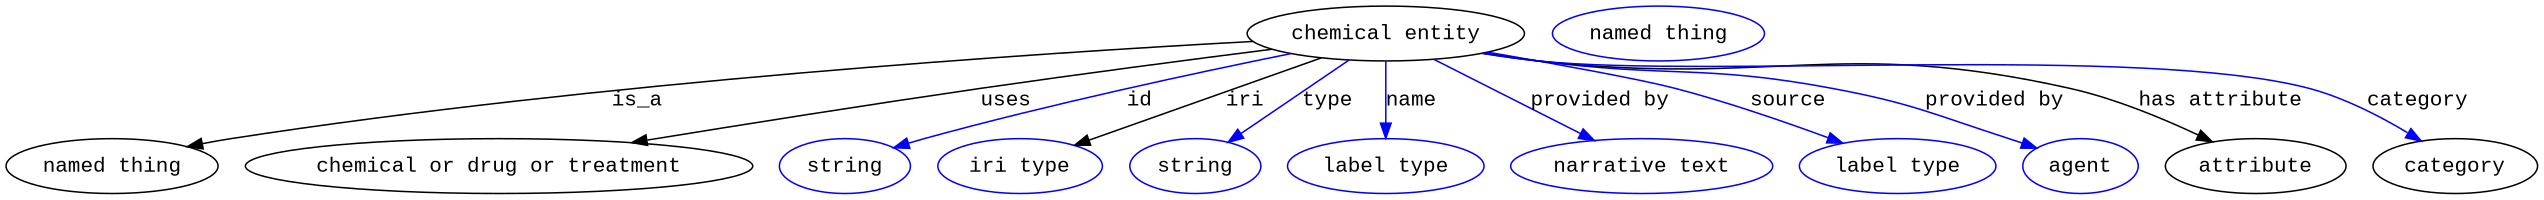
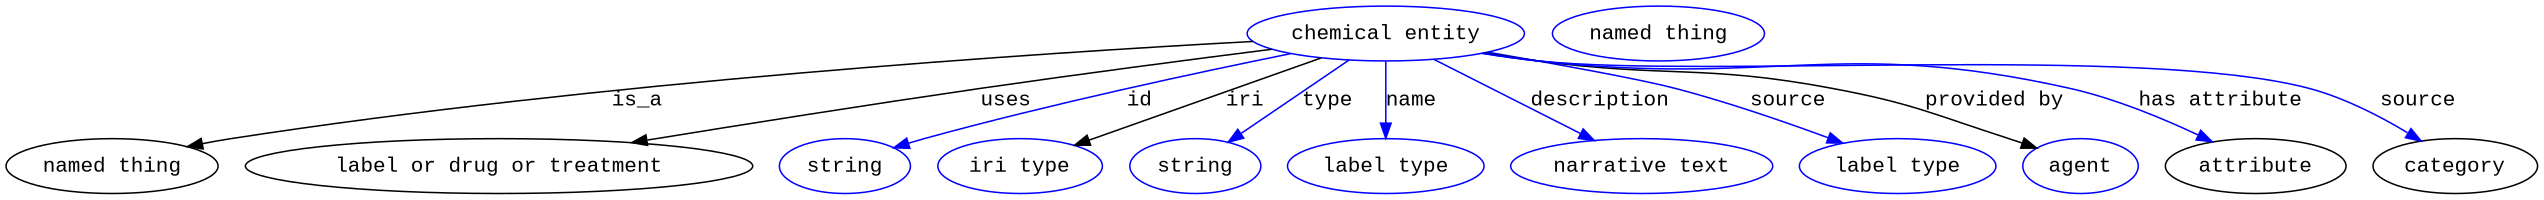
node "chemical entity": color black -> blue
edge "chemical entity" -> "agent": color blue -> black
edge "chemical entity" -> "attribute": color black -> blue
edge "chemical entity" -> "narrative text": label "provided by" -> "description"
edge "chemical entity" -> "category": label "category" -> "source"
node "chemical or drug or treatment": label "chemical or drug or treatment" -> "label or drug or treatment"
